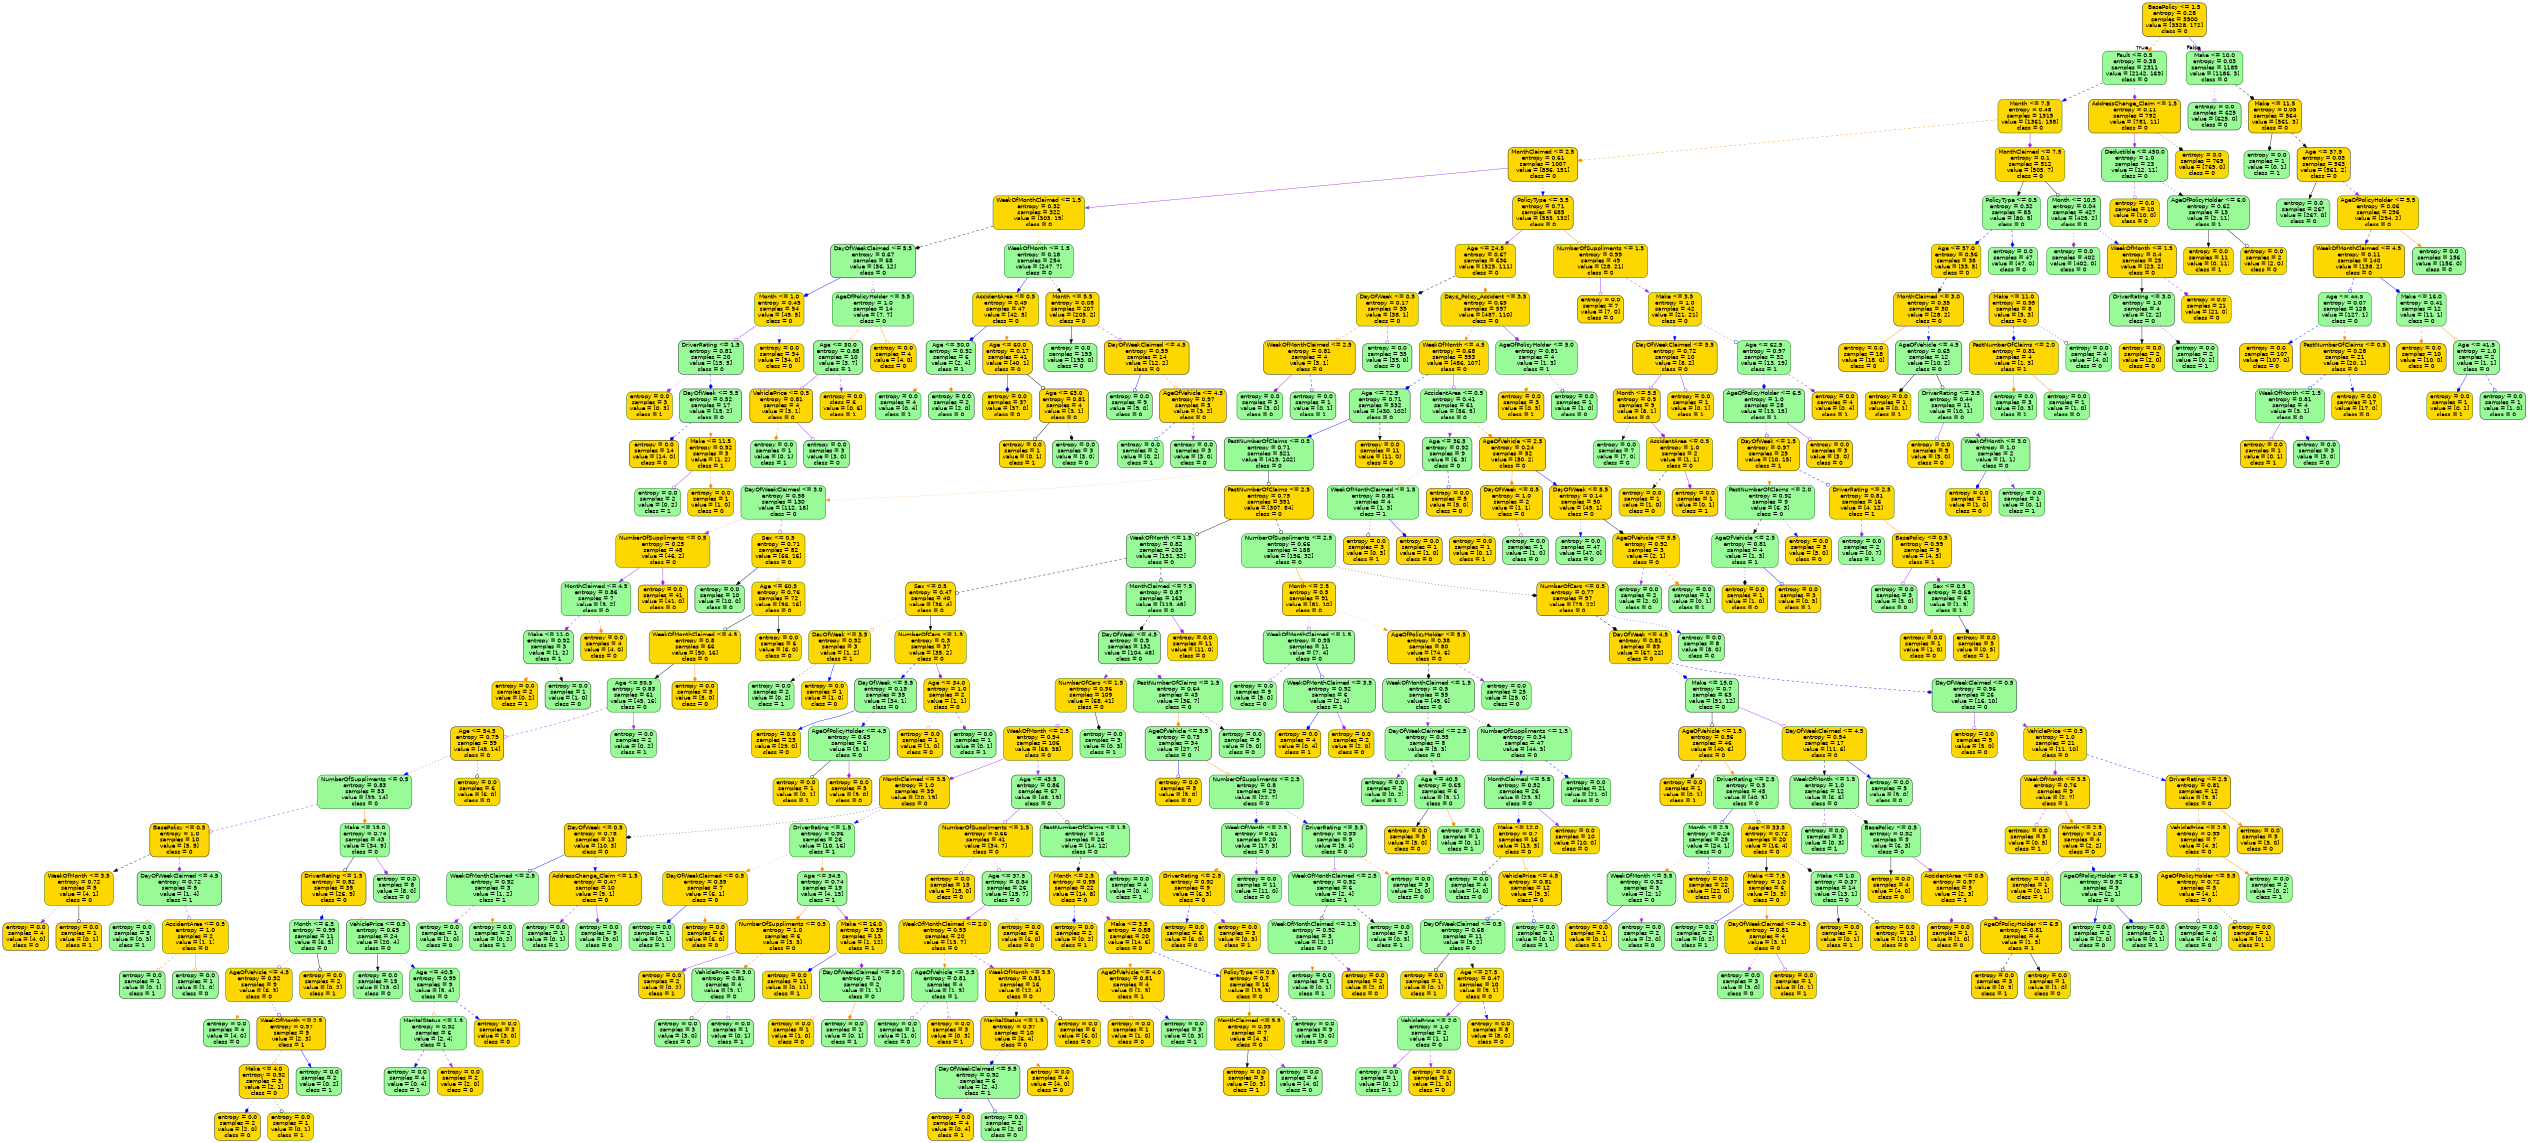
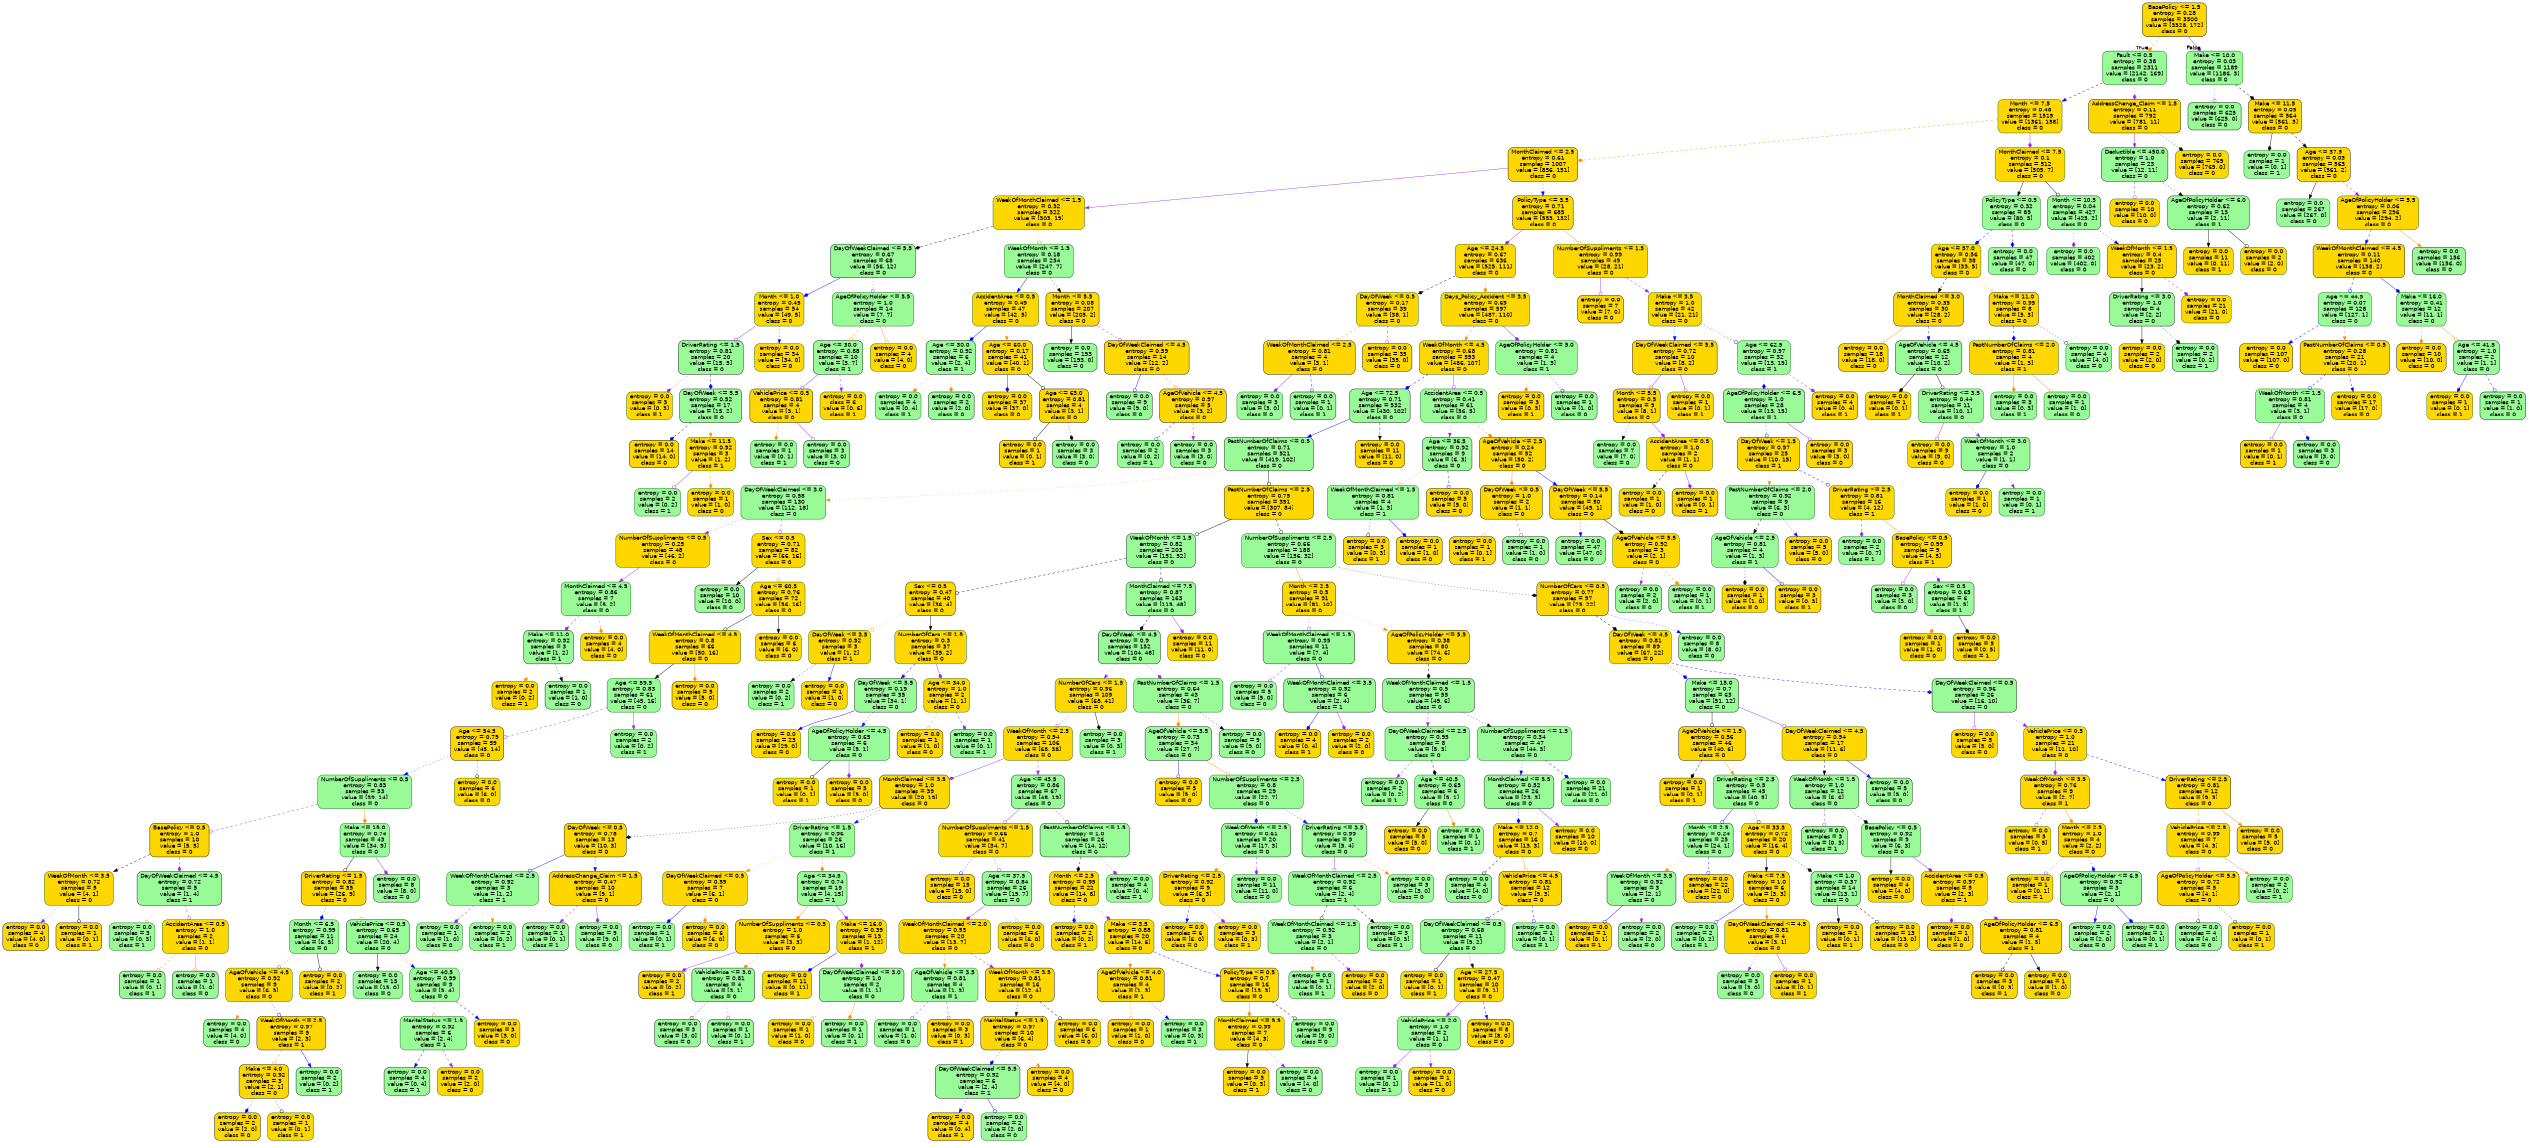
node "entropy = 0.0 samples = 35 value = [35, 0] class = 0": fillcolor palegreen -> gold
node "entropy = 0.0 samples = 41 value = [41, 0] class = 0": removed
node "entropy = 0.0 samples = 25 value = [25, 0] class = 0": removed
node "entropy = 0.0 entropy = 13 value = [13, 0] class = 0": label "entropy = 0.0 entropy = 13 value = [13, 0] class = 0" -> "entropy = 0.0 samples = 13 value = [13, 0] class = 0"
